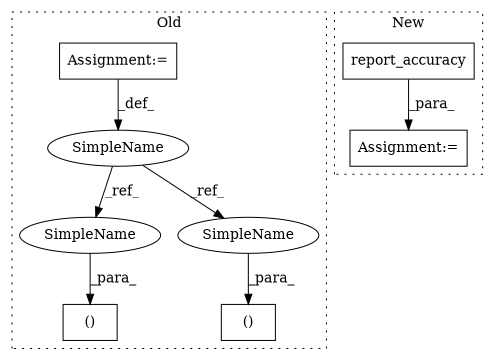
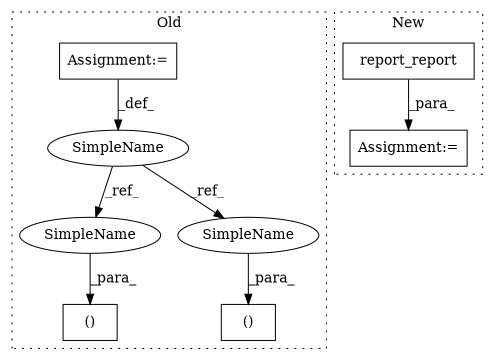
node "report_accuracy": label "report_accuracy" -> "report_report"
